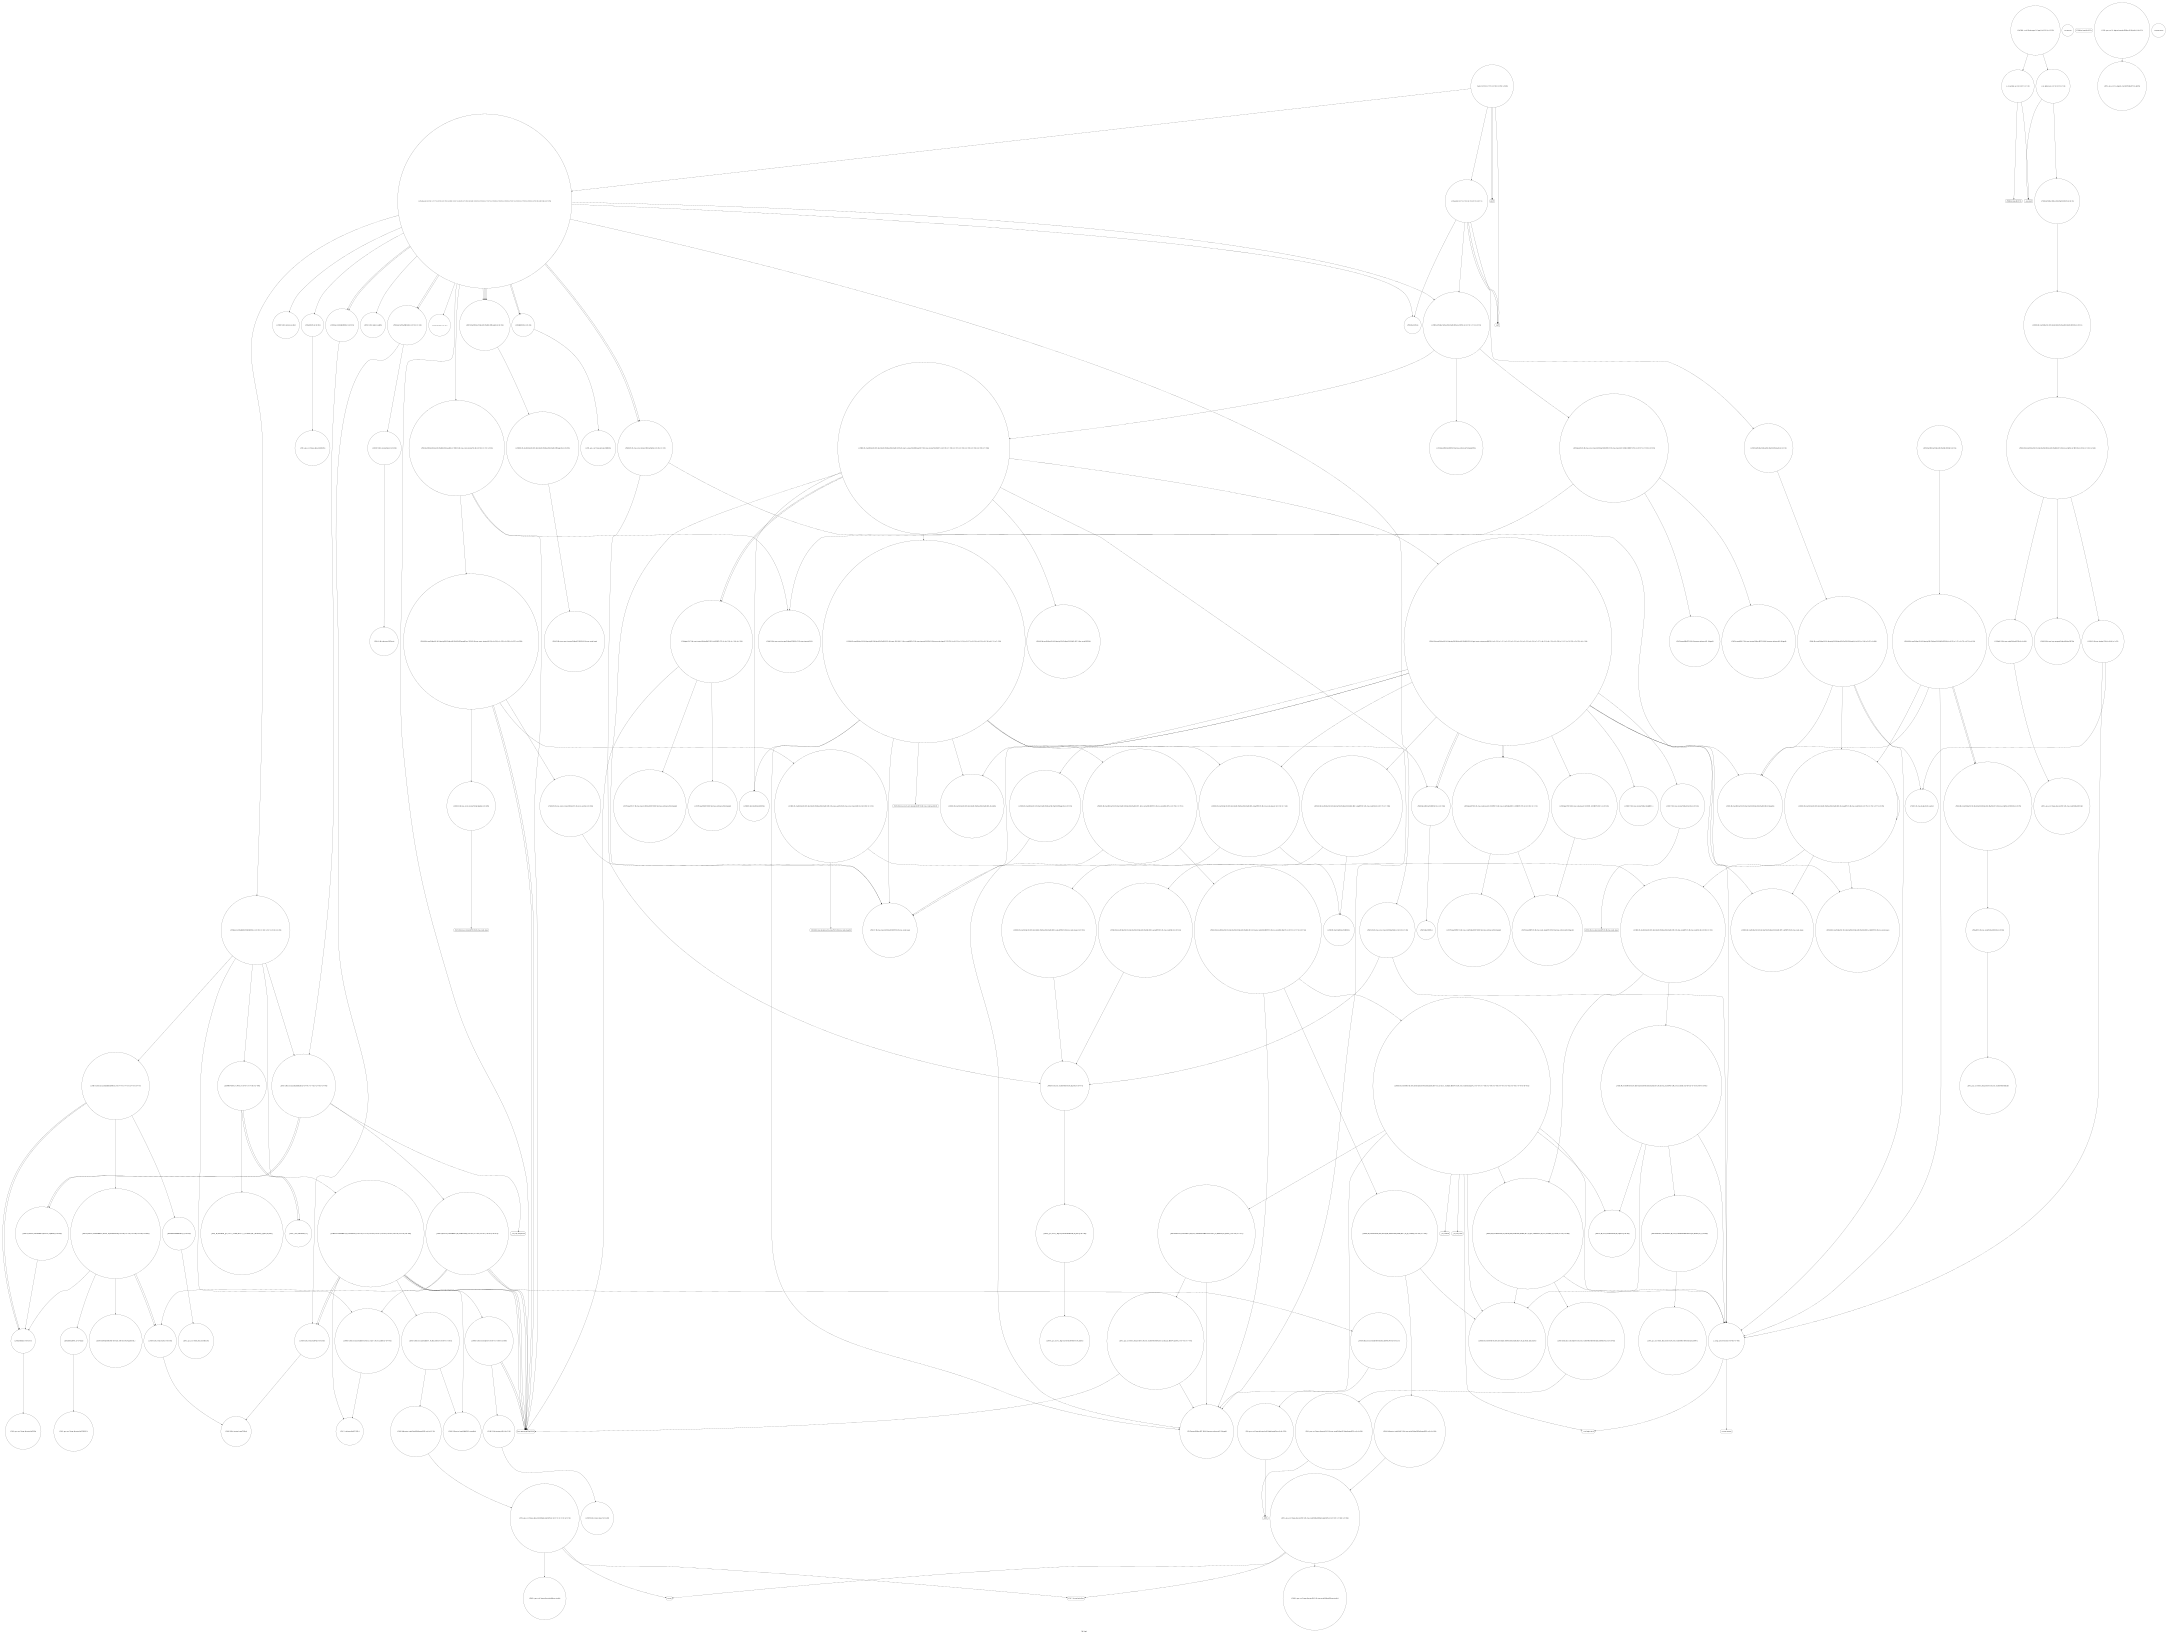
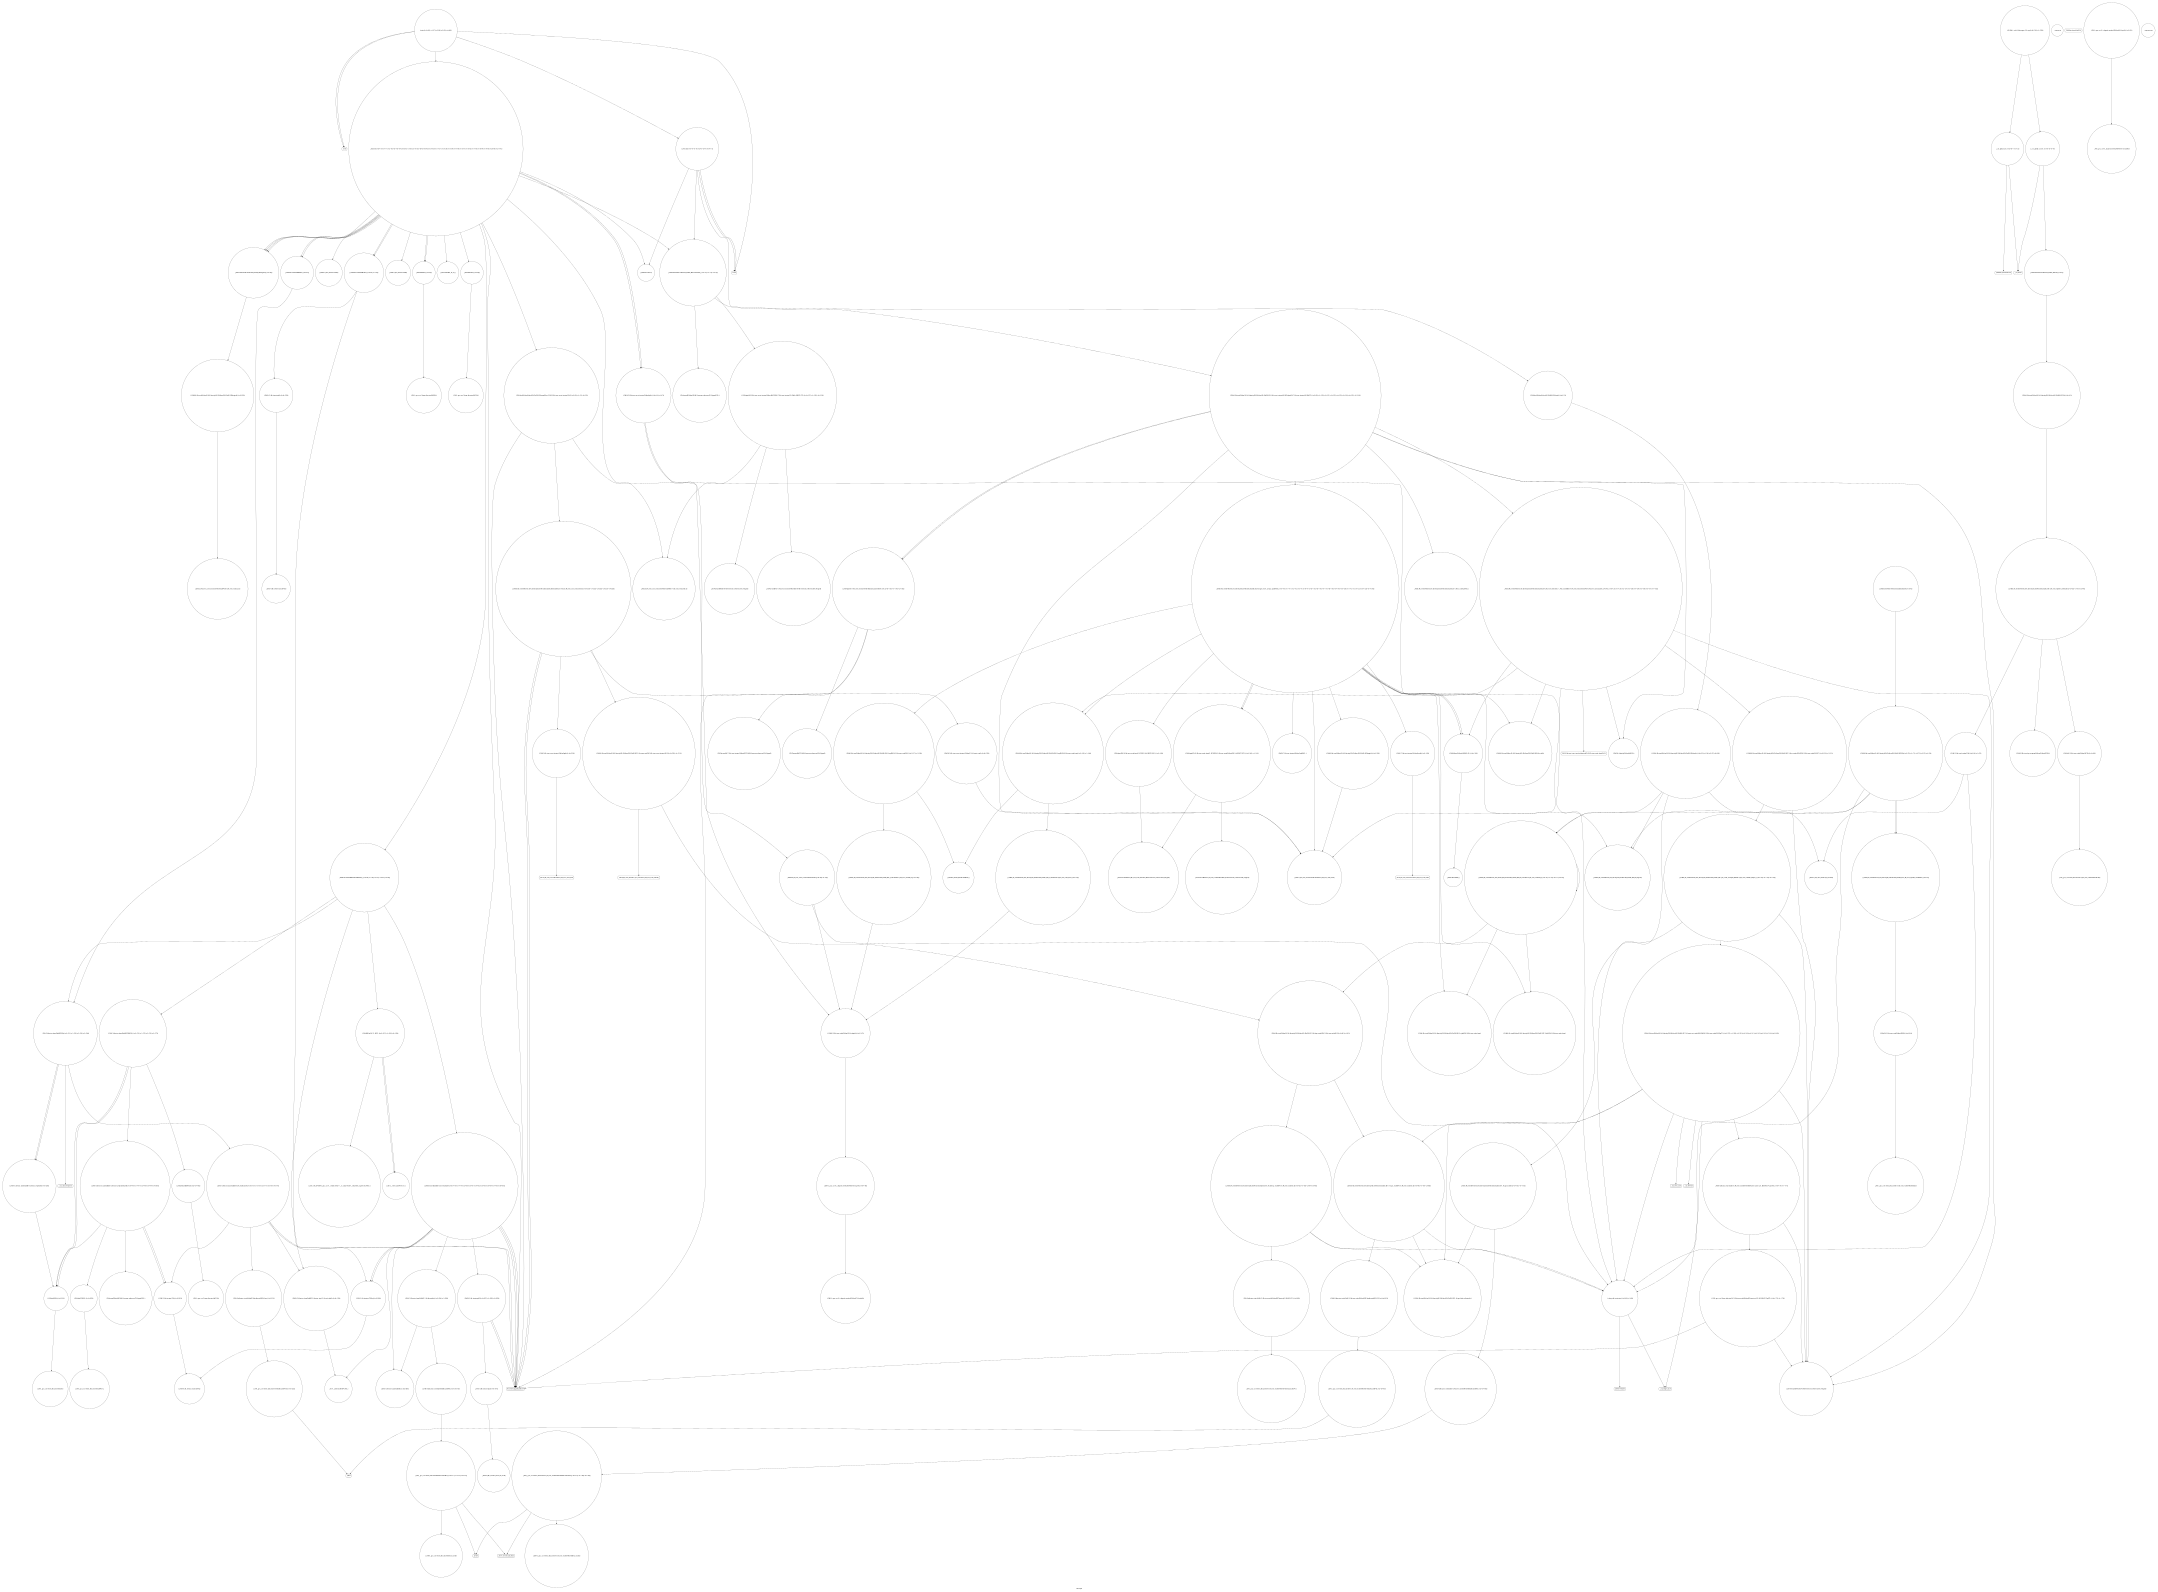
node "{_ZNSt13_Rb_tree_nodeI5HikerE9_M_valptrEv|{<s0>90}}": removed
